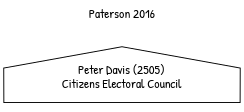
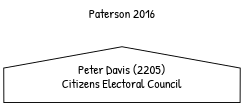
node "Peter Davis (2505) Citizens Electoral Council": label "Peter Davis (2505) Citizens Electoral Council" -> "Peter Davis (2205) Citizens Electoral Council"
